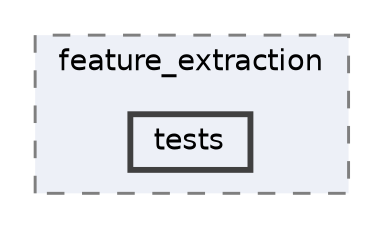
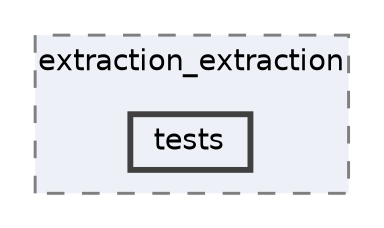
cluster "feature_extraction": label "feature_extraction" -> "extraction_extraction"
